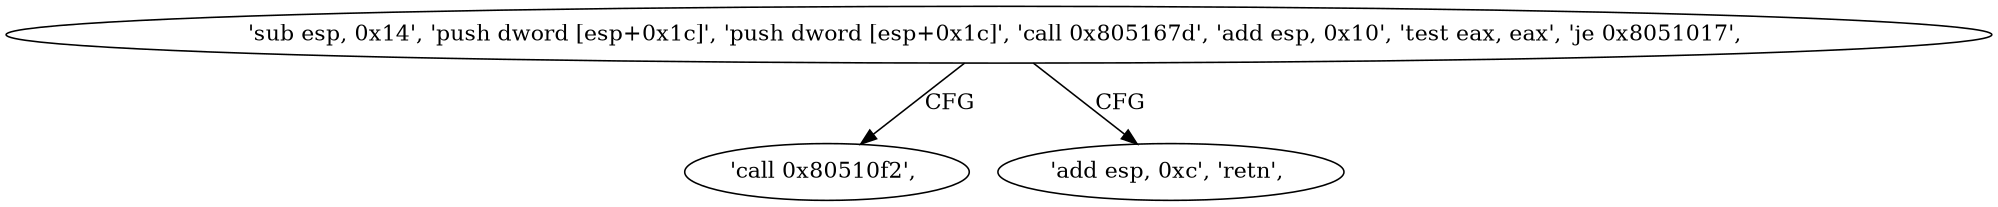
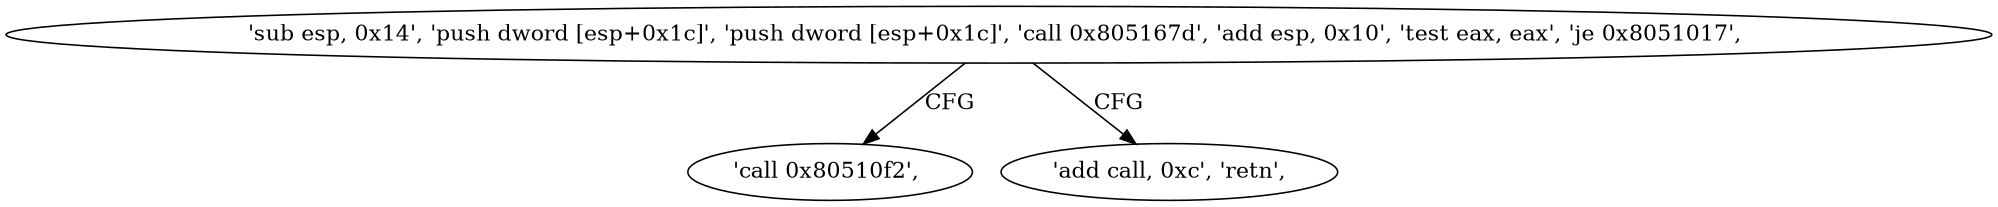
node "'add esp, 0xc', 'retn',": label "'add esp, 0xc', 'retn'," -> "'add call, 0xc', 'retn',"
